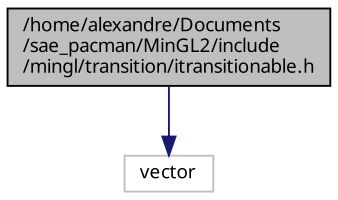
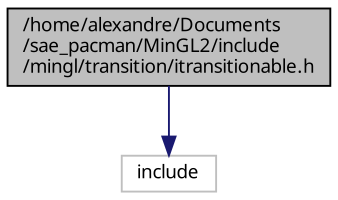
node "vector": label "vector" -> "include"
